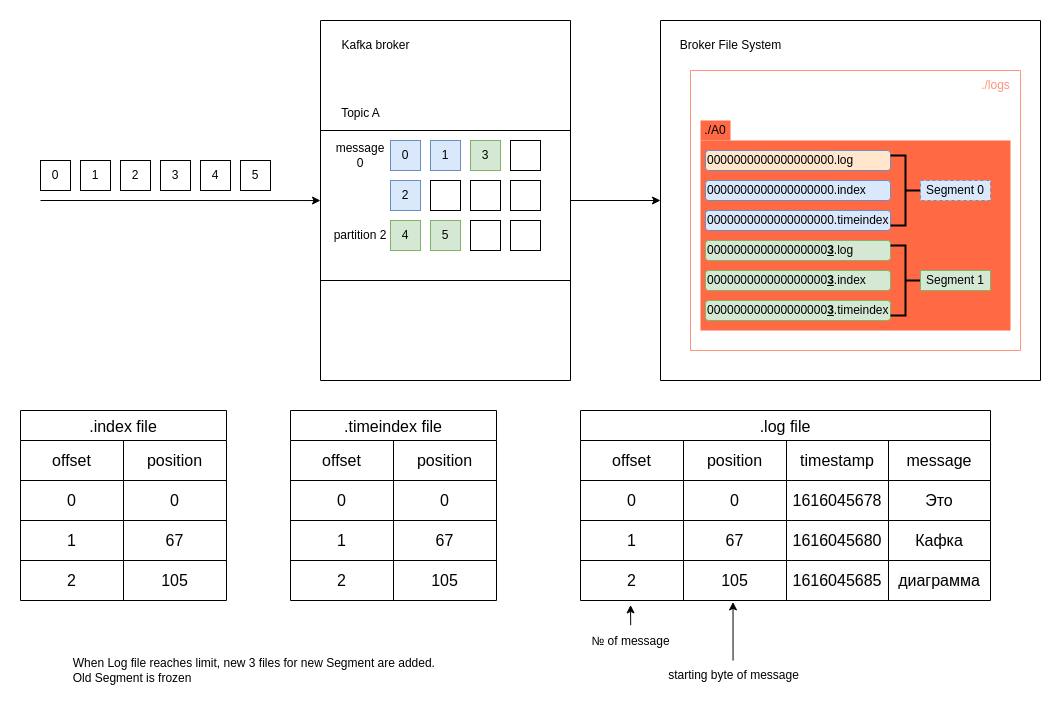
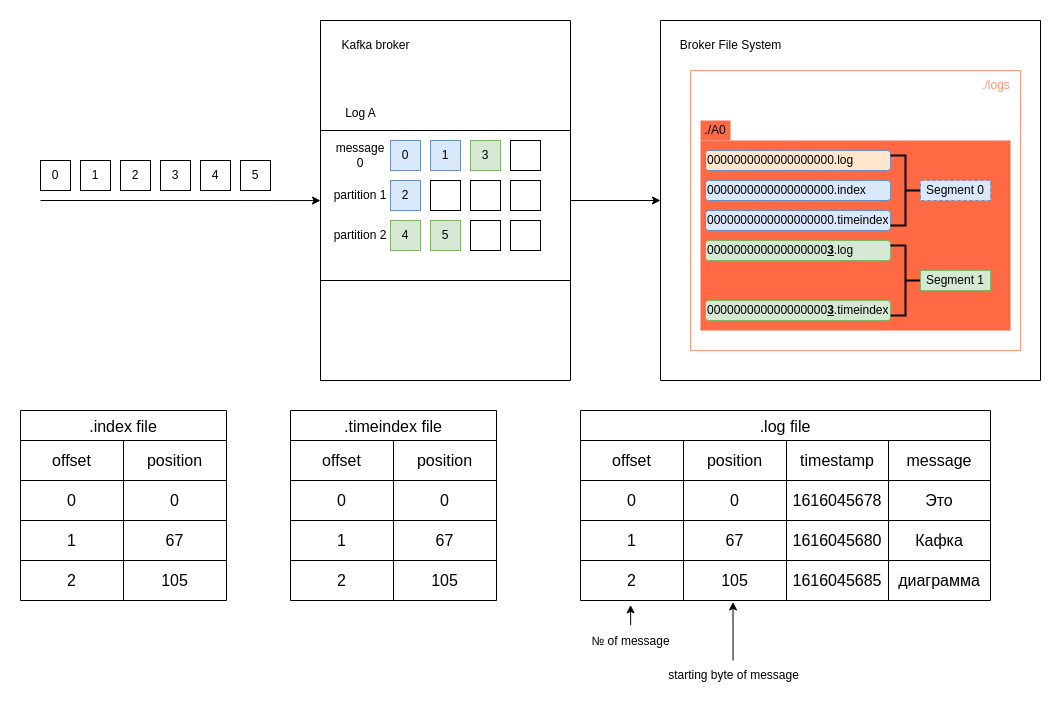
node "Topic A": label "Topic A" -> "Log A"
node "partition 1": added
node "0000000000000000003.index": removed
node "When Log file reaches limit, new 3 files for new Segment are added. Old Segment is frozen": removed
